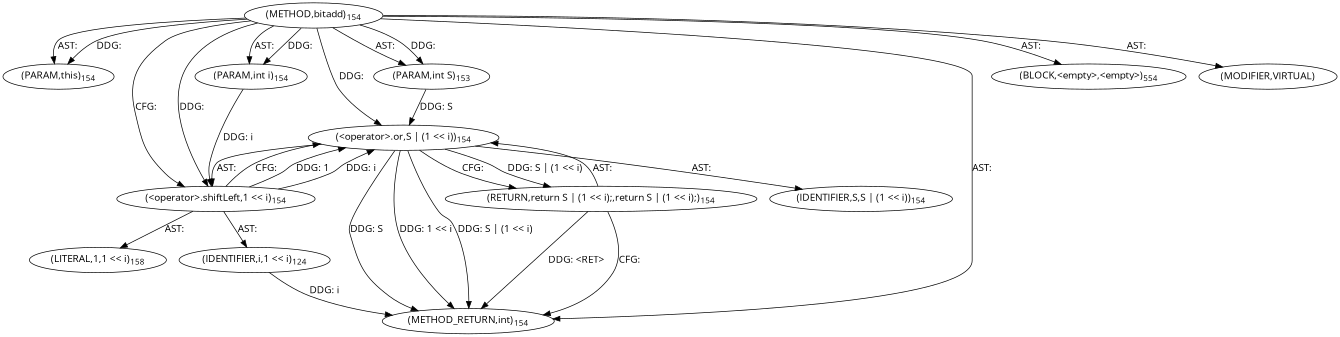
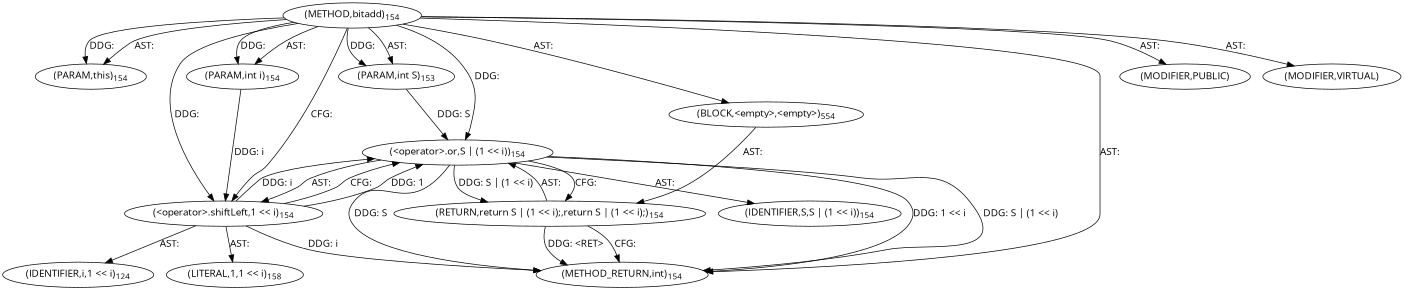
node "(MODIFIER,PUBLIC)": added
edge "(BLOCK,<empty>,<empty>)" -> "(RETURN,return S | (1 << i);,return S | (1 << i);)": added, label "AST:"
edge "(IDENTIFIER,i,1 << i)" -> "(METHOD_RETURN,int)": now "(<operator>.shiftLeft,1 << i)" -> "(METHOD_RETURN,int)"
